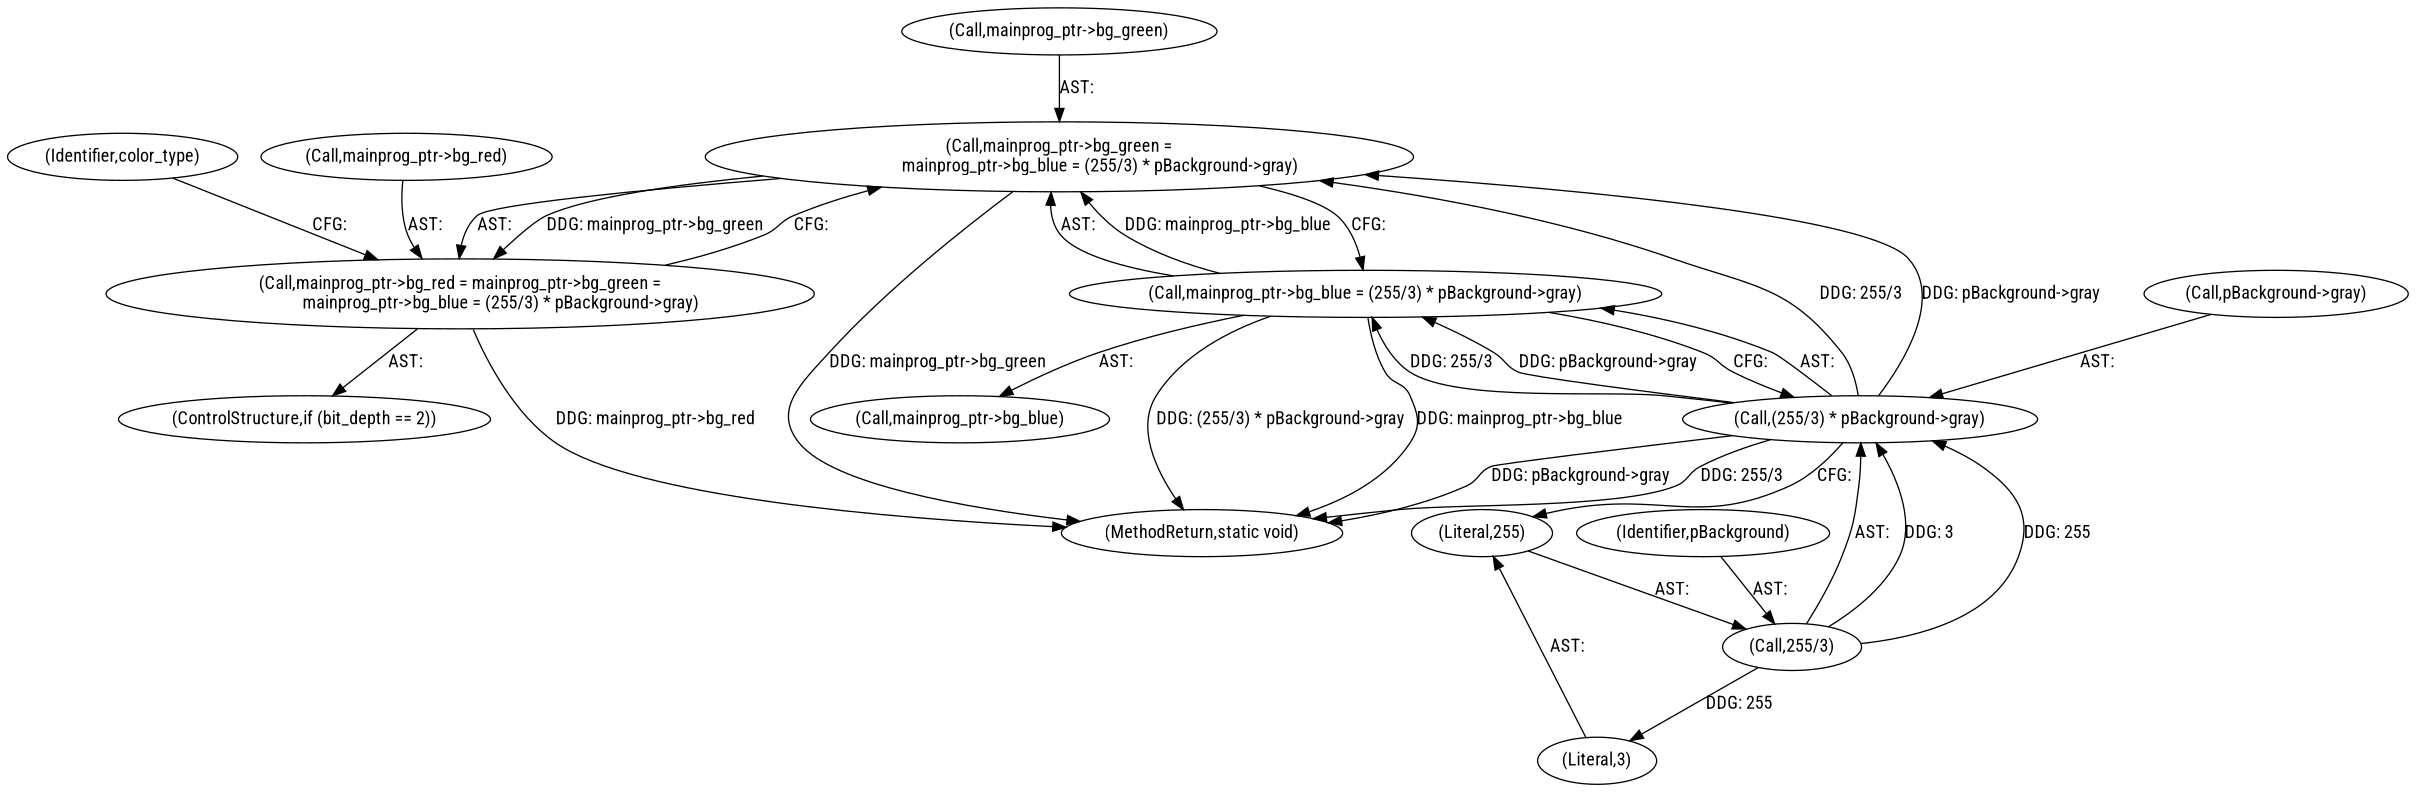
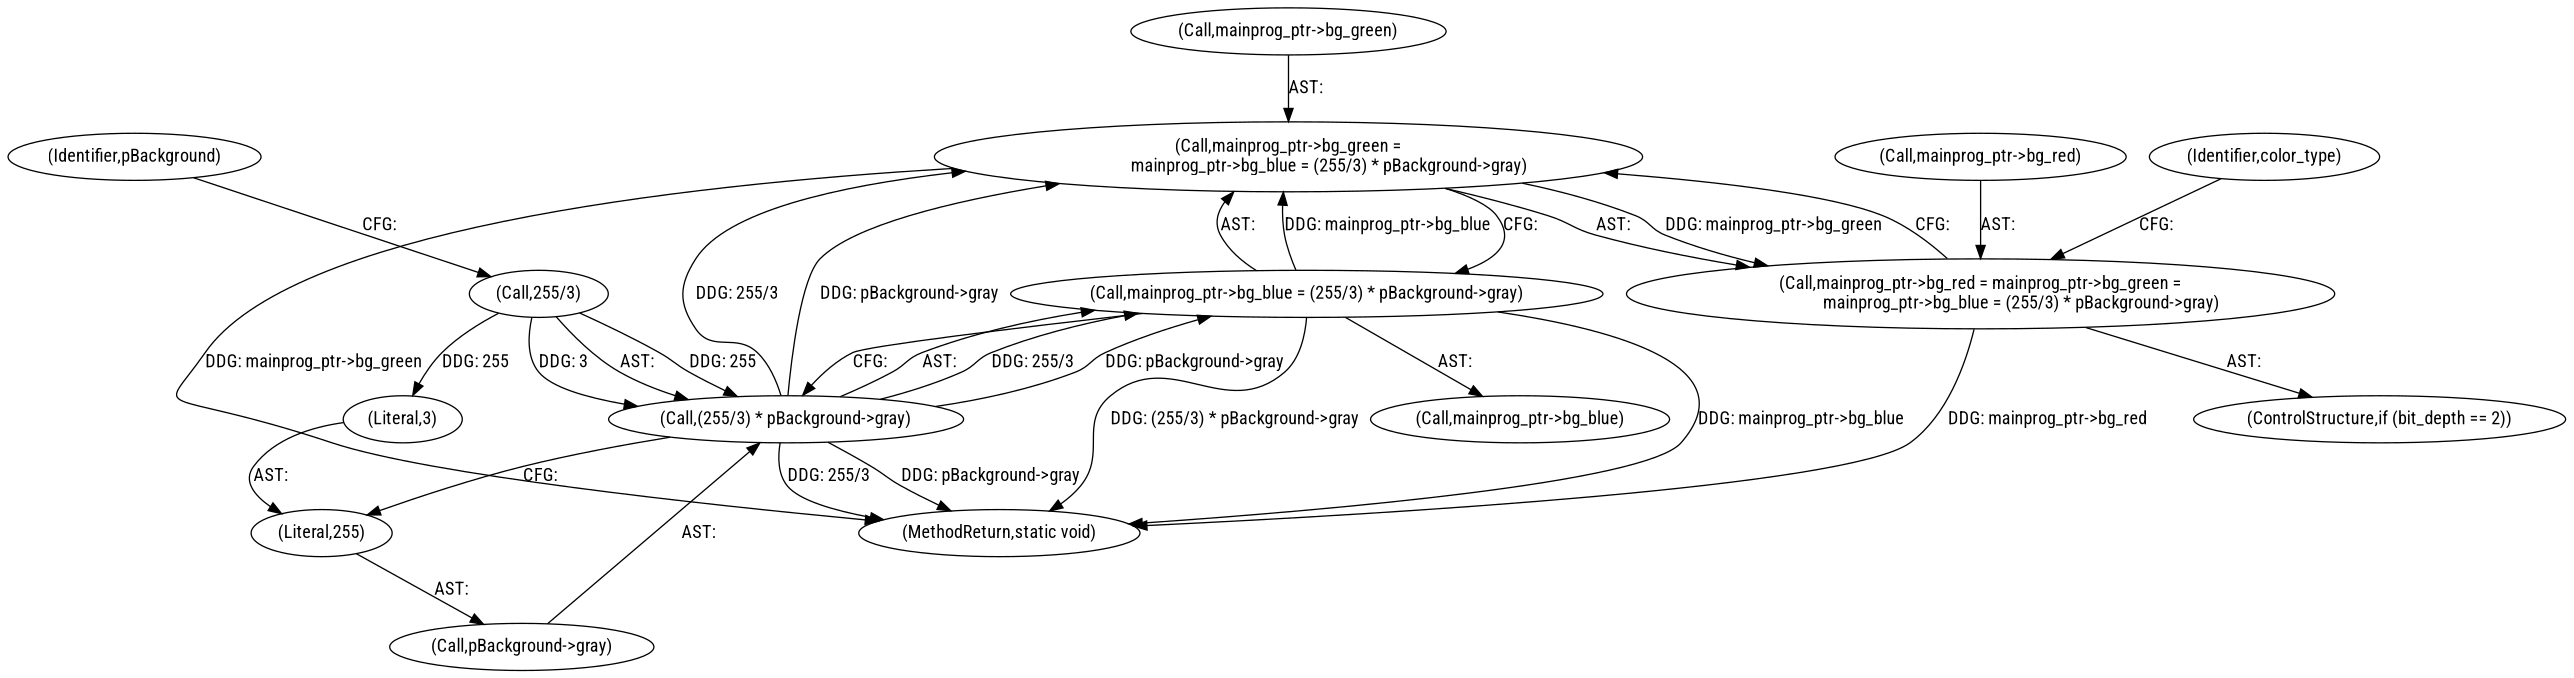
edge "(Literal,255)" -> "(Call,255/3)": now "(Literal,255)" -> "(Call,pBackground->gray)"
edge "(Identifier,pBackground)" -> "(Call,255/3)": label "AST: " -> "CFG: "
